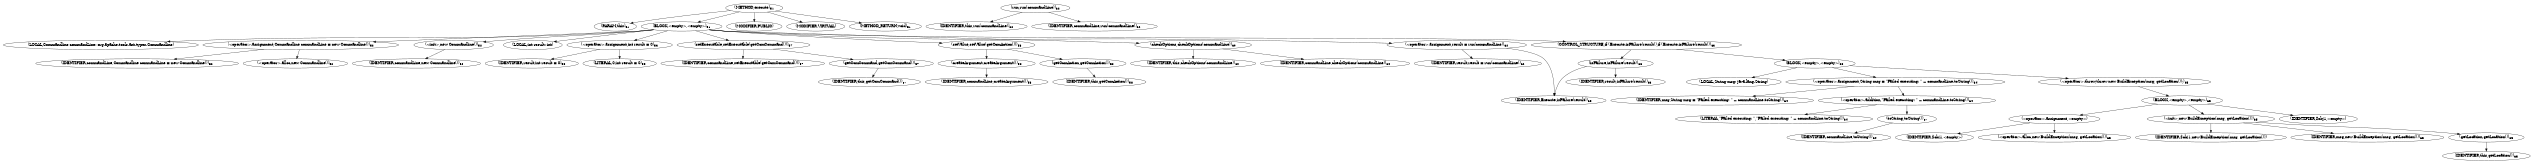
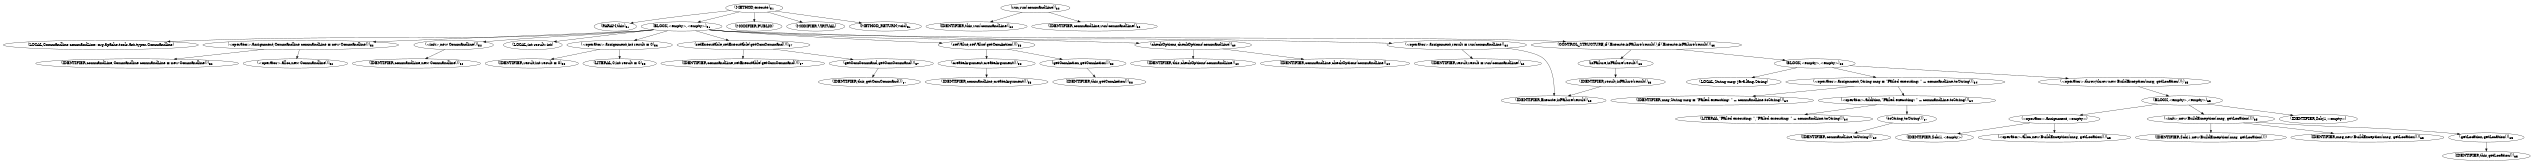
edge "(isFailure,isFailure(result))" -> "(IDENTIFIER,Execute,isFailure(result))": now "(IDENTIFIER,result,isFailure(result))" -> "(IDENTIFIER,Execute,isFailure(result))"
